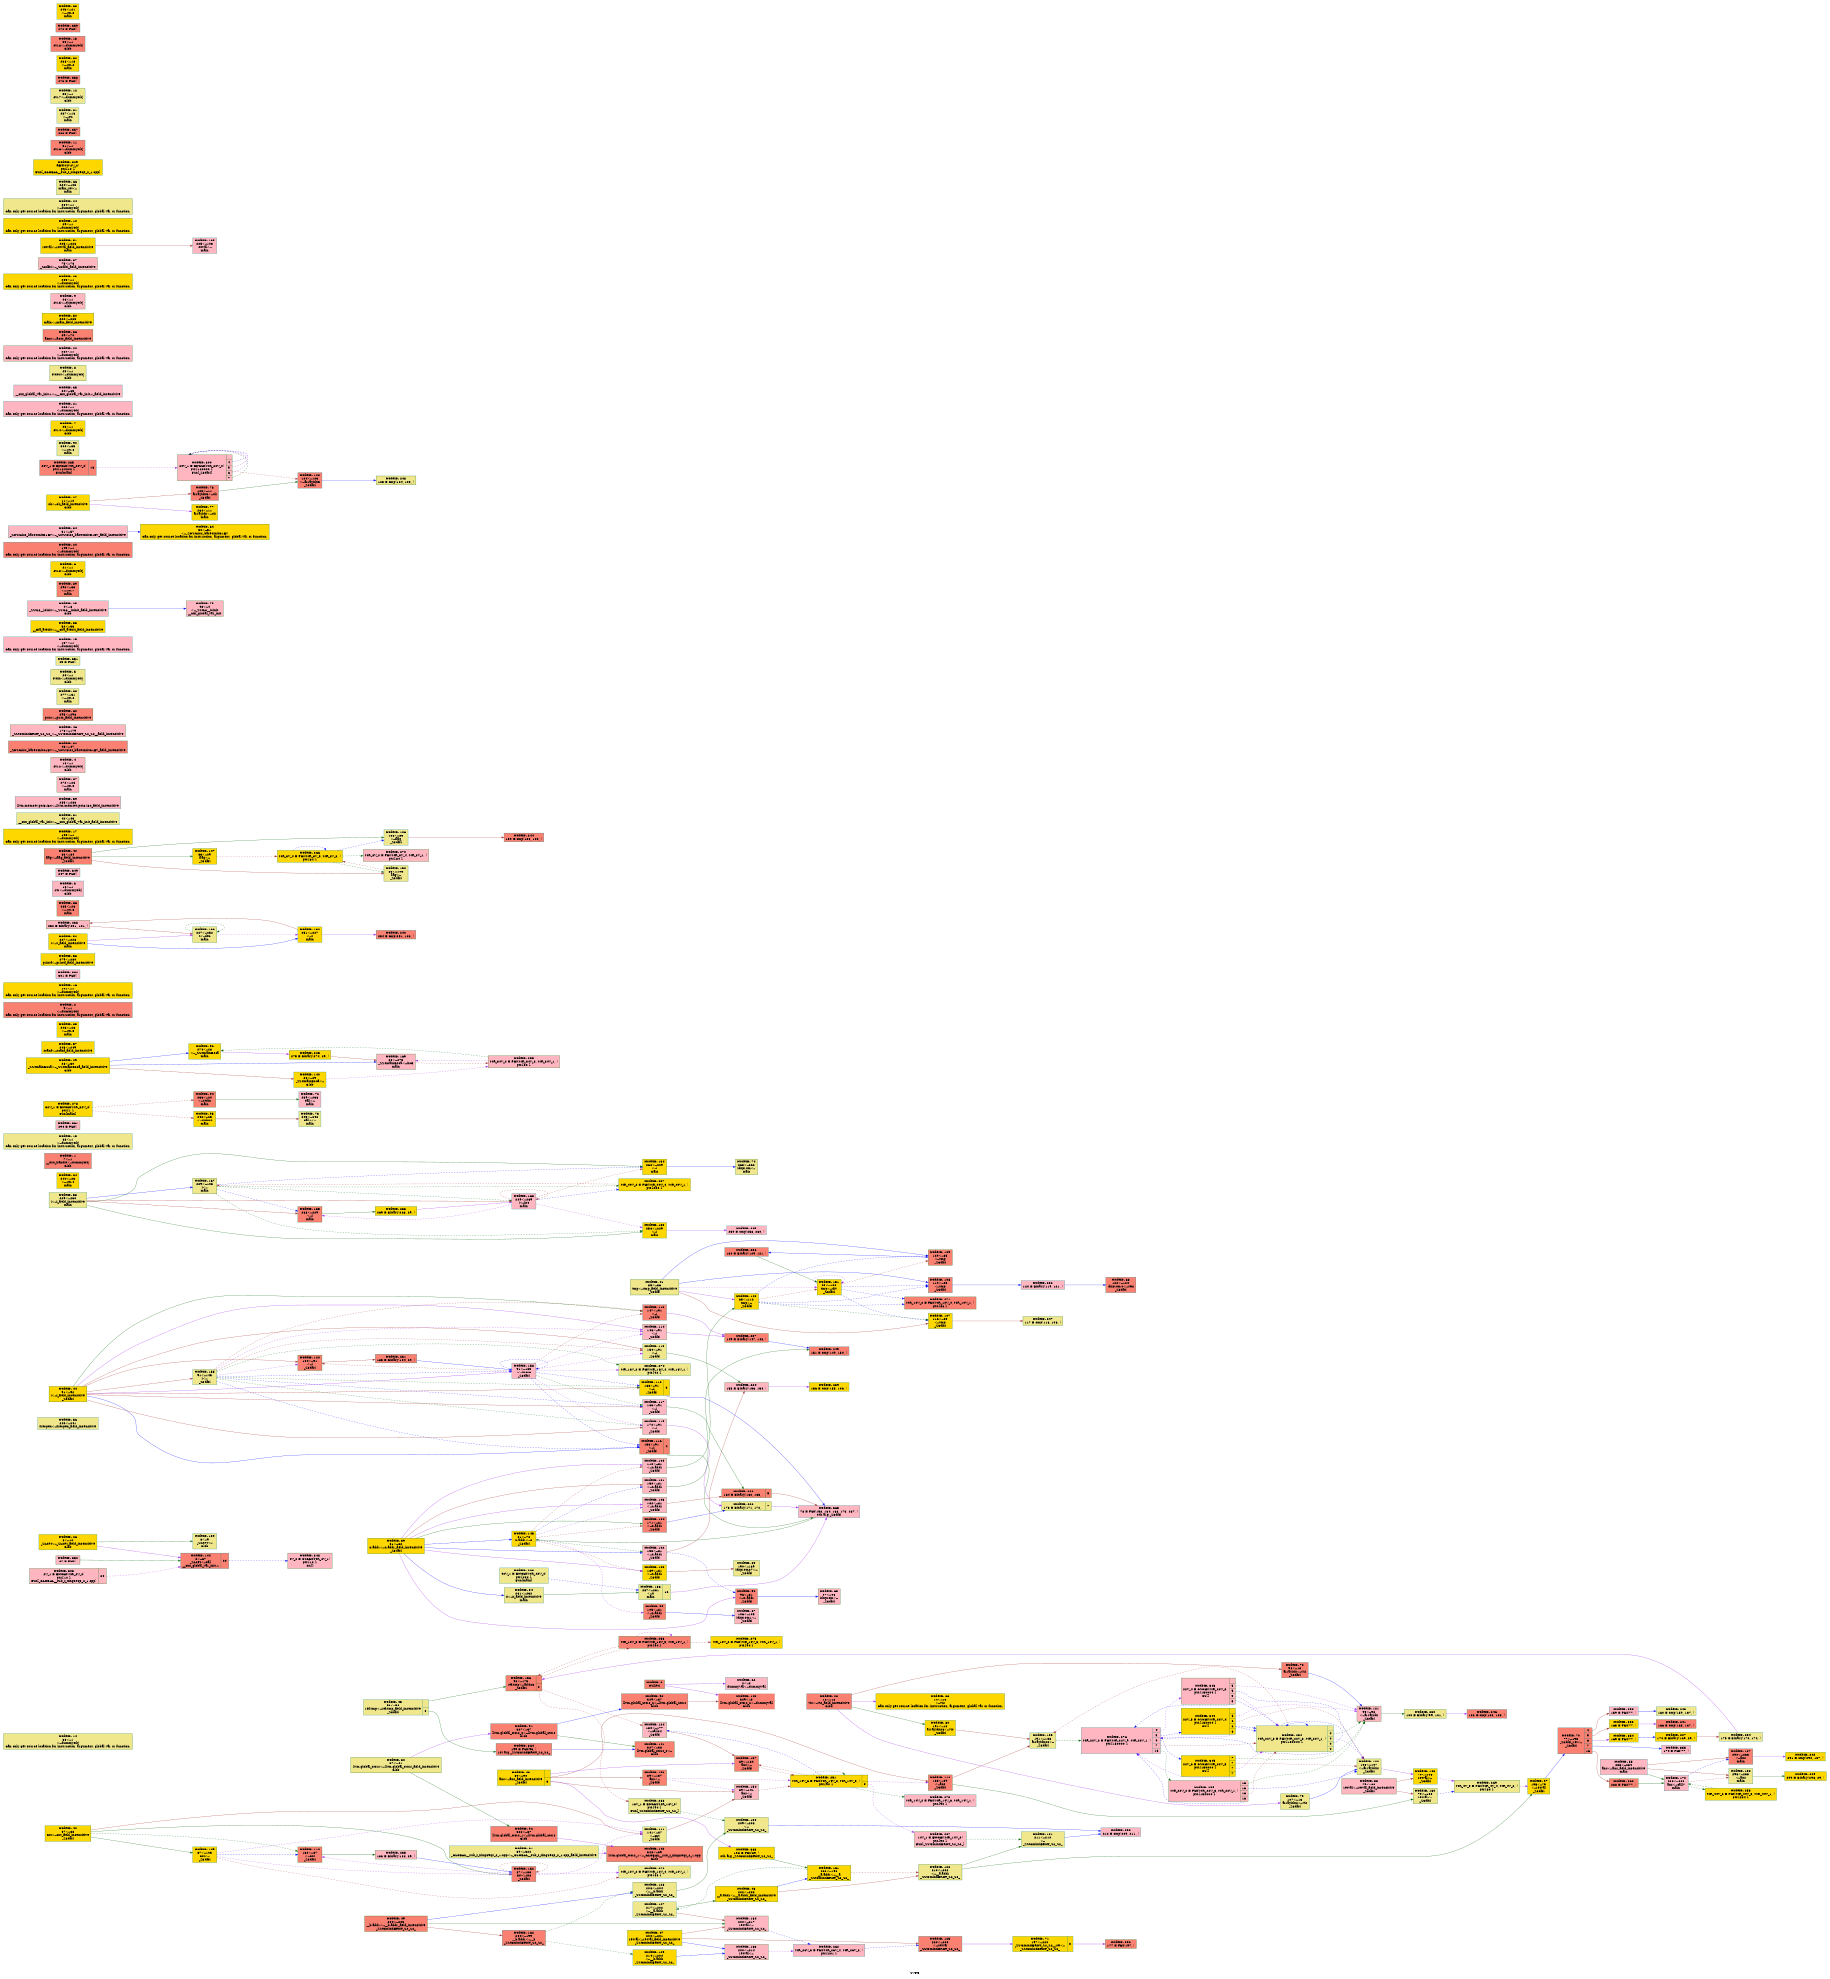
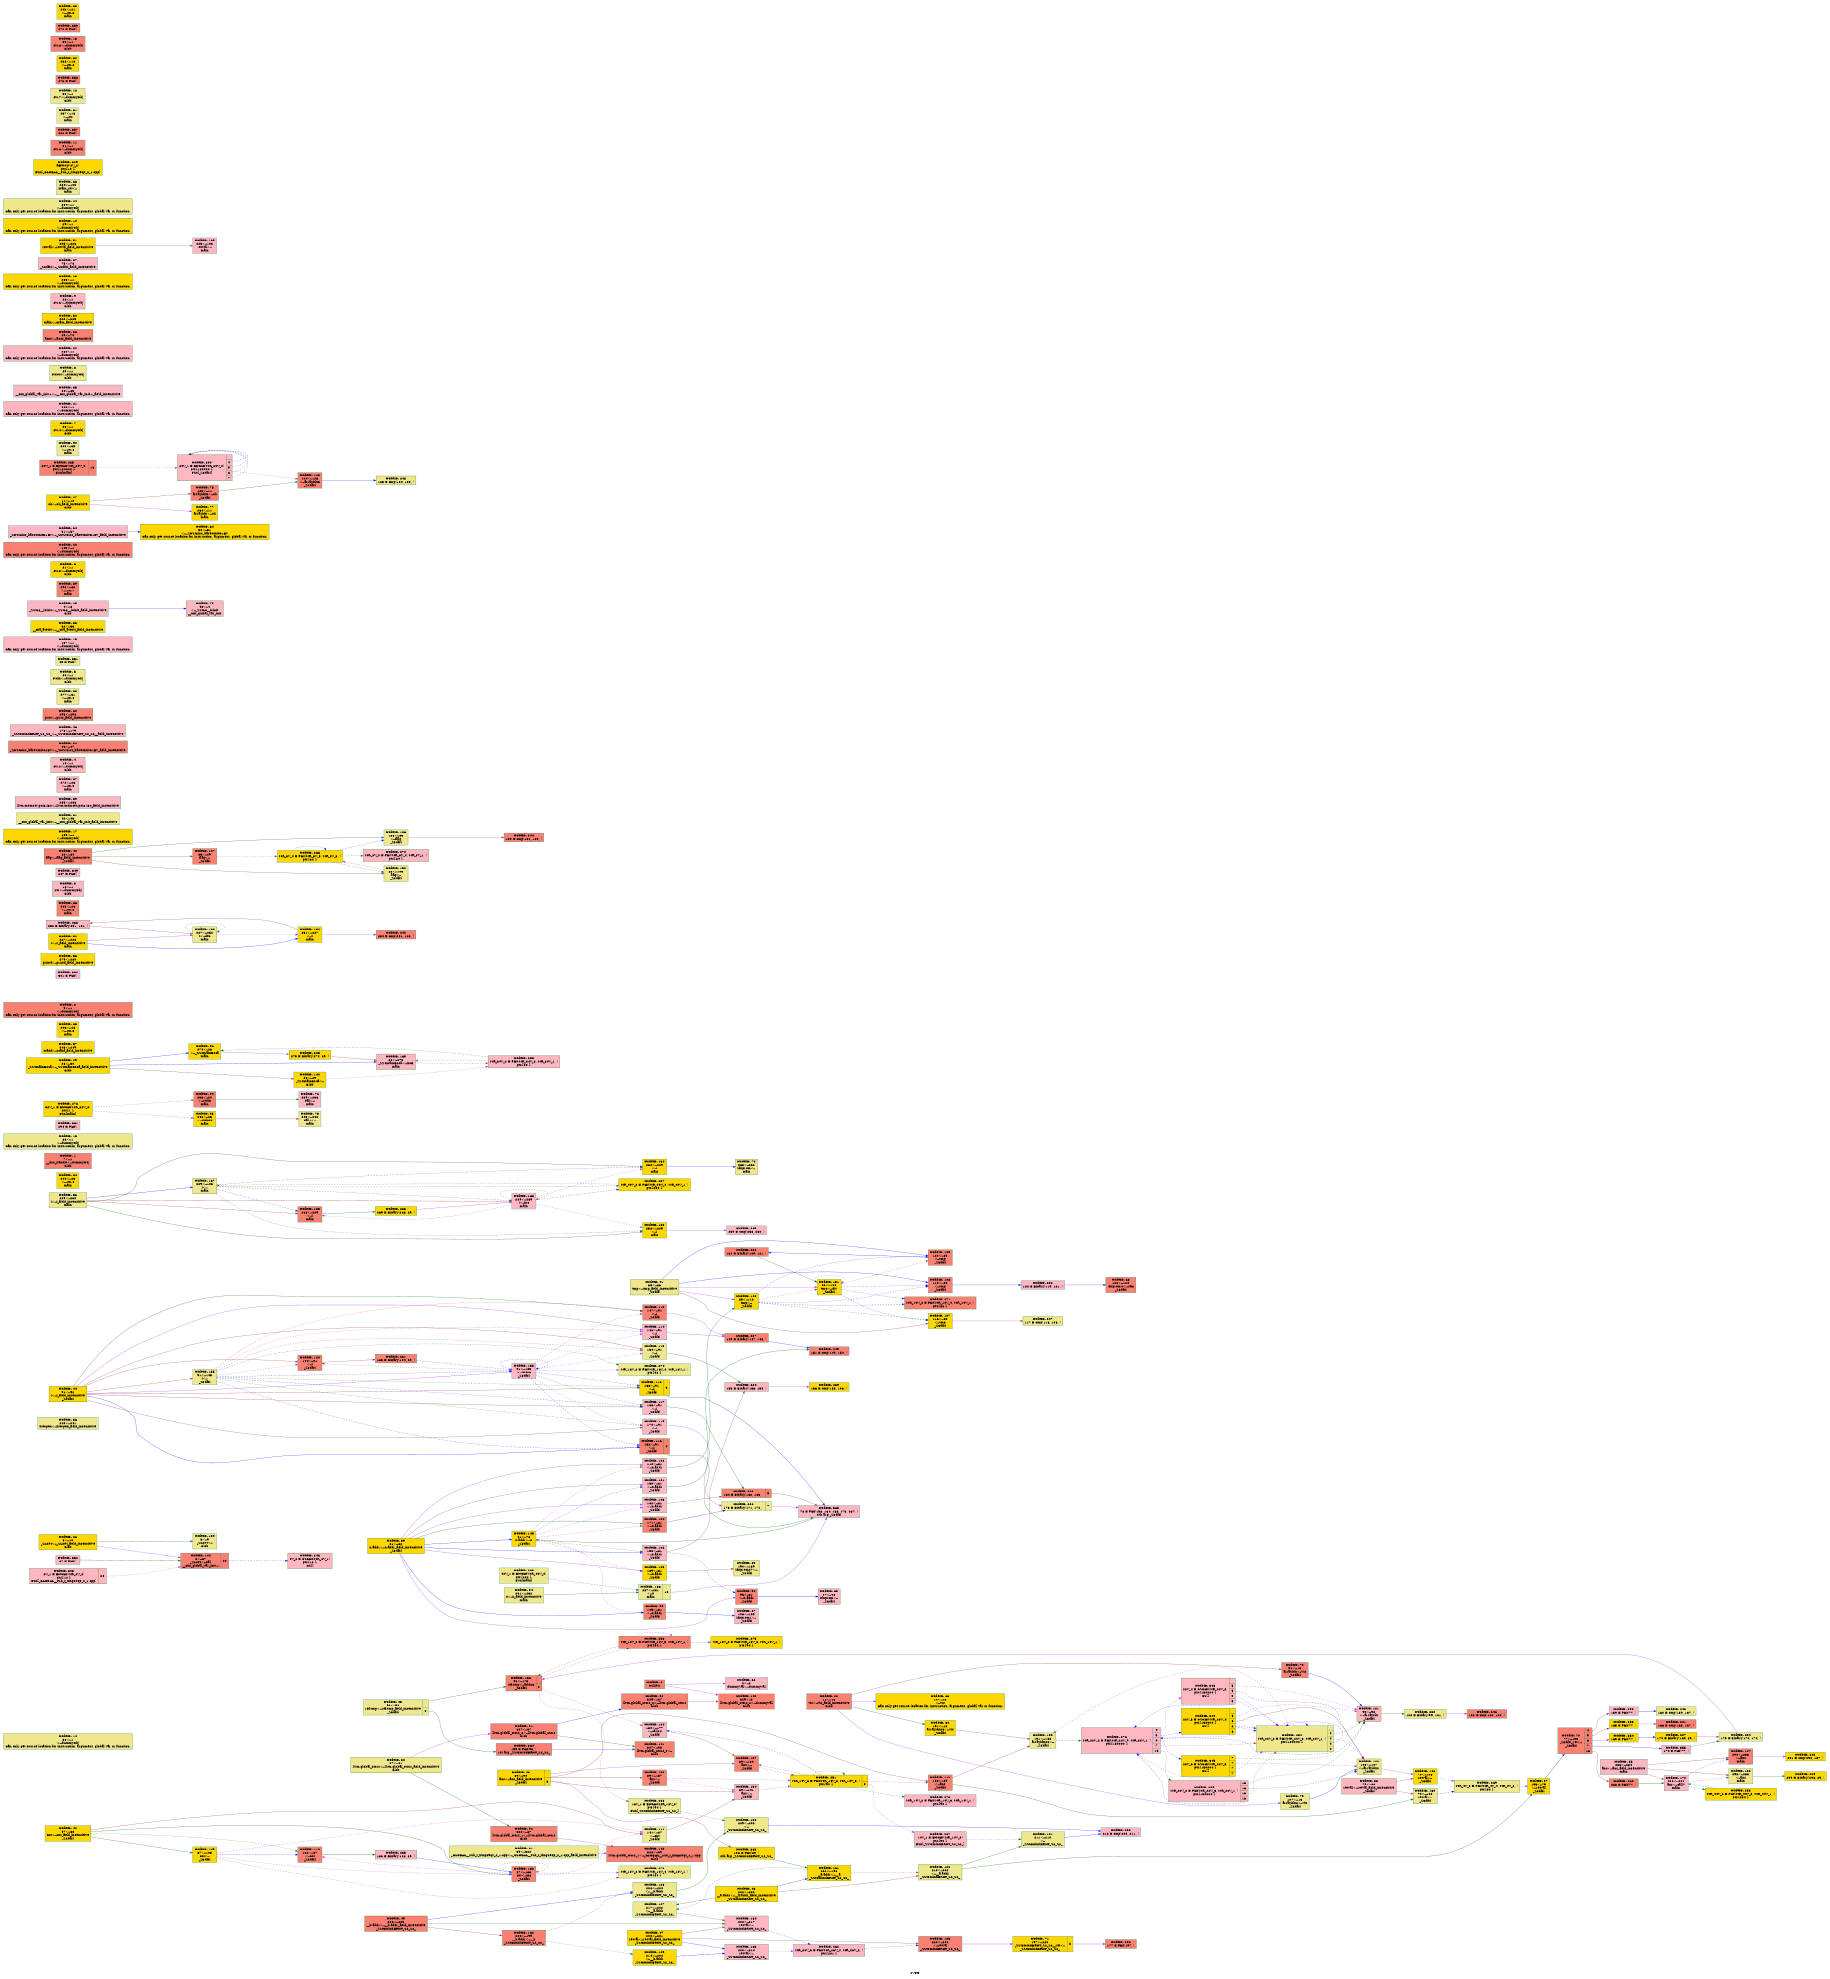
node "NodeID: 147": fillcolor gold -> salmon
node "NodeID: 16": removed
edge "NodeID: 41" -> "NodeID: 151": style dashed -> solid
edge "NodeID: 231" -> "NodeID: 158": style solid -> dashed
edge "NodeID: 39" -> "NodeID: 54": now "NodeID: 39" -> "NodeID: 99"
edge "NodeID: 344" -> "NodeID: 122": style dashed -> solid
edge "NodeID: 355" -> "NodeID: 234": added
edge "NodeID: 55" -> "NodeID: 170": color darkgreen -> brown
edge "NodeID: 127" -> "NodeID: 48": reversed
